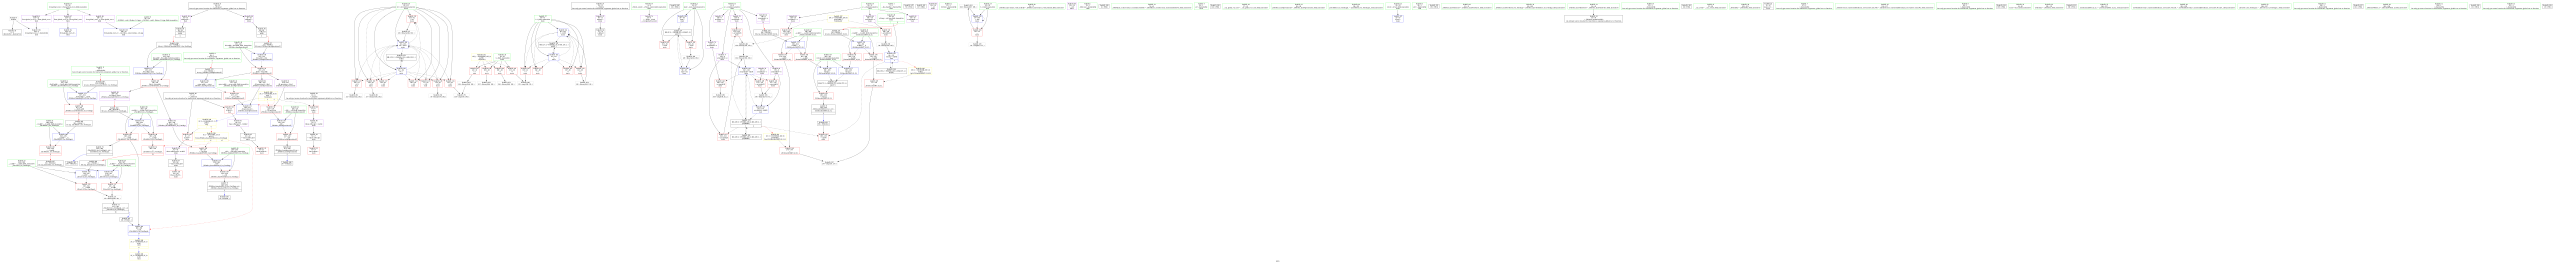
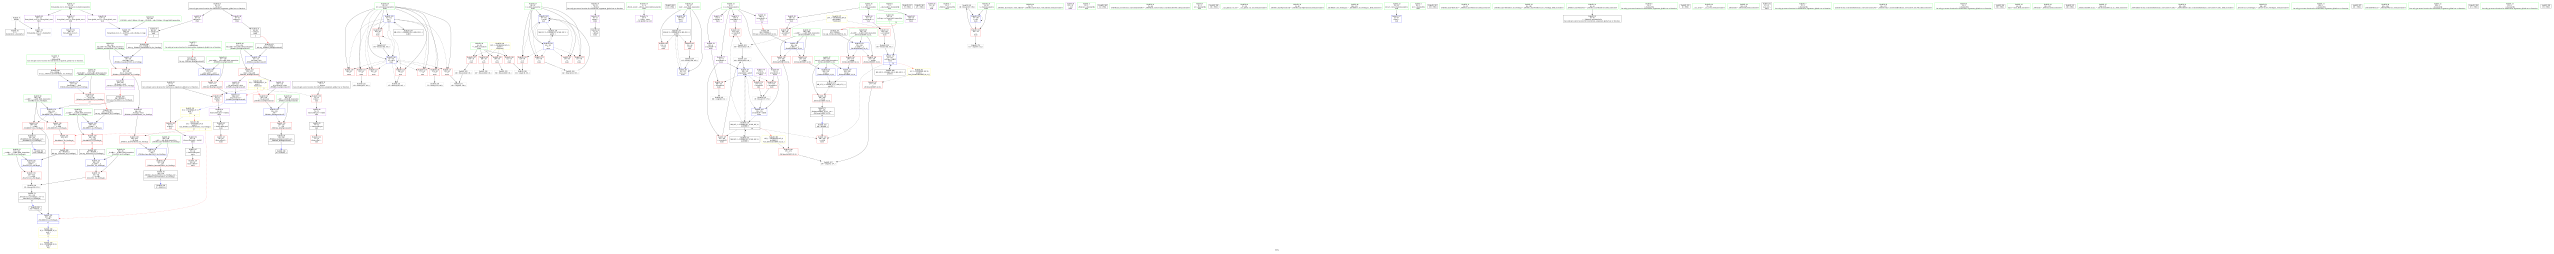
edge "NodeID: 166" -> "NodeID: 279": now "NodeID: 166" -> "NodeID: 261"
edge "NodeID: 133" -> "NodeID: 169": now "NodeID: 41" -> "NodeID: 169"
